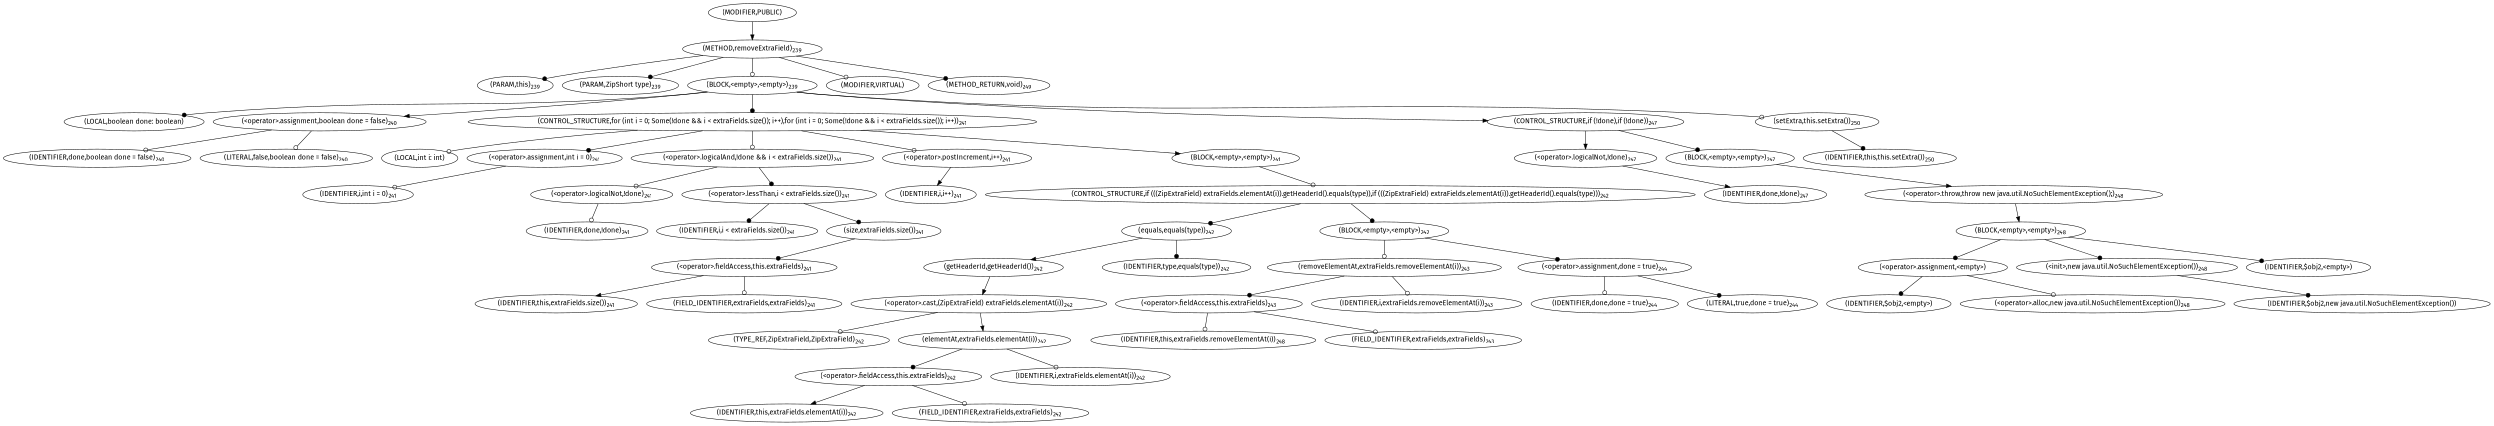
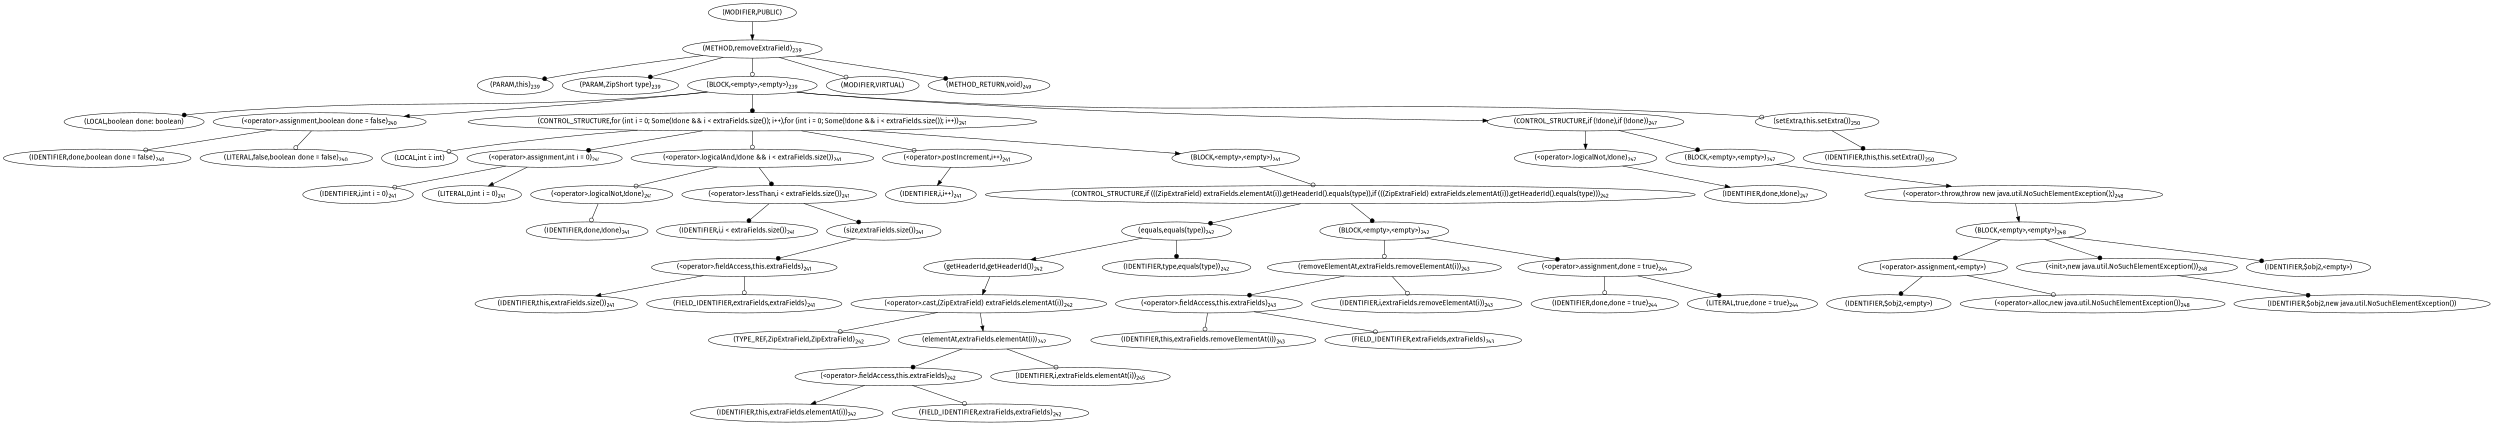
node "(LITERAL,0,int i = 0)": added
node "(IDENTIFIER,this,extraFields.removeElementAt(i))": text "248" -> "243"
node "(IDENTIFIER,i,extraFields.elementAt(i))": text "242" -> "245"
